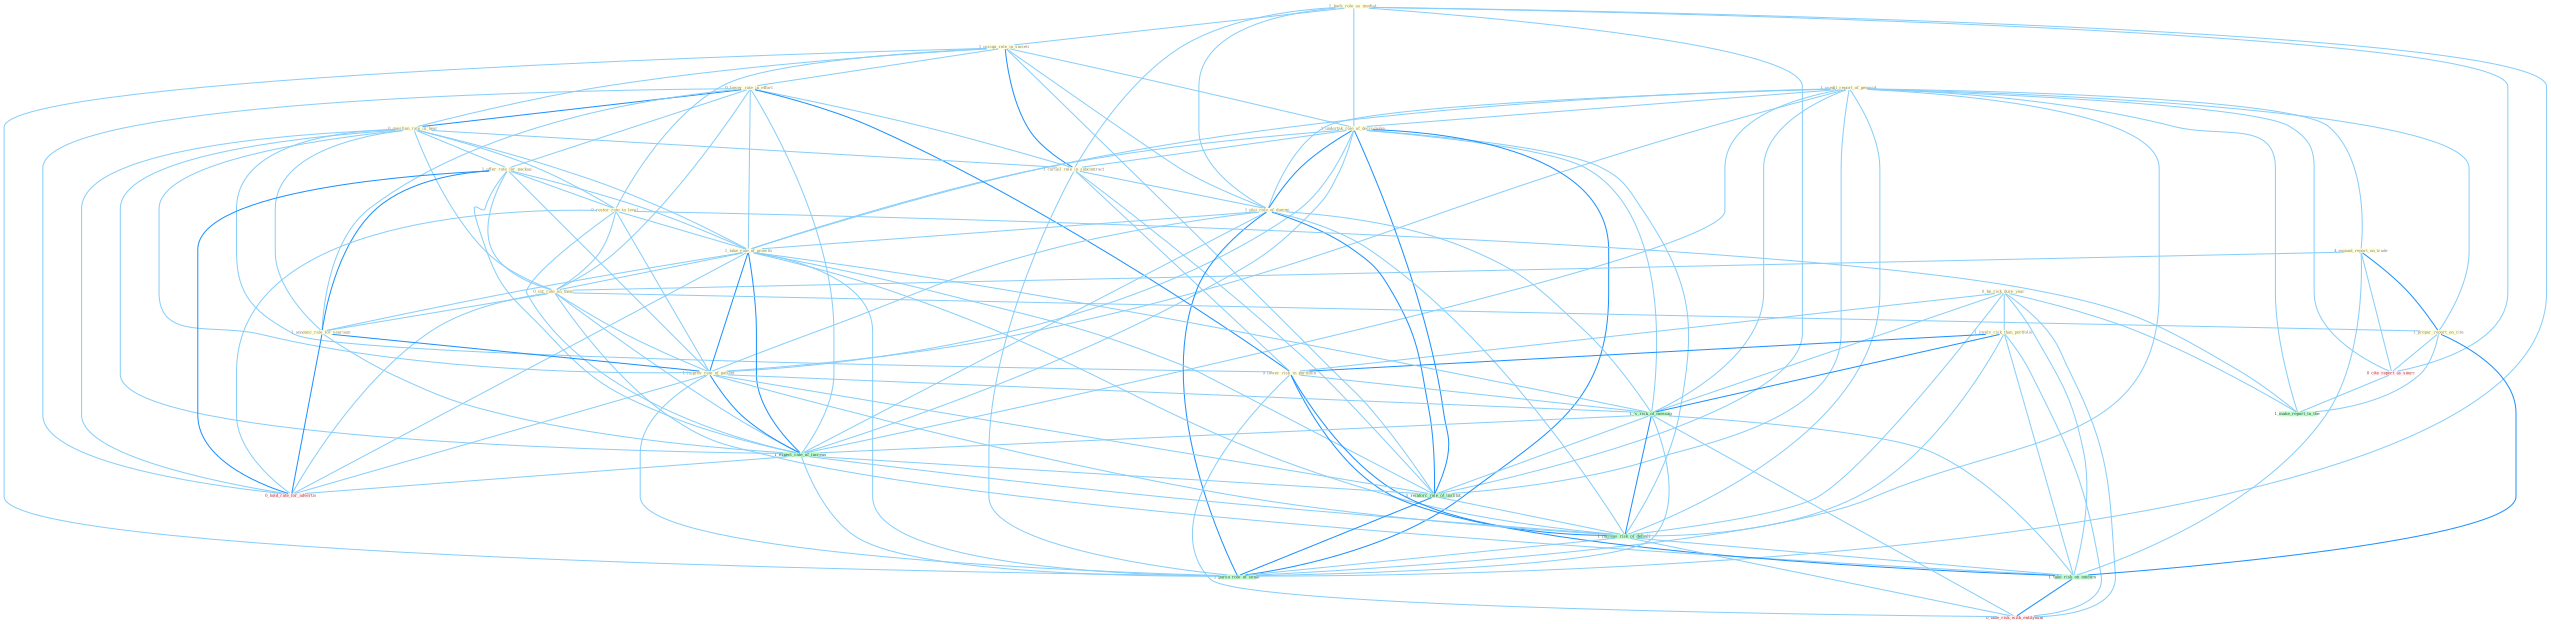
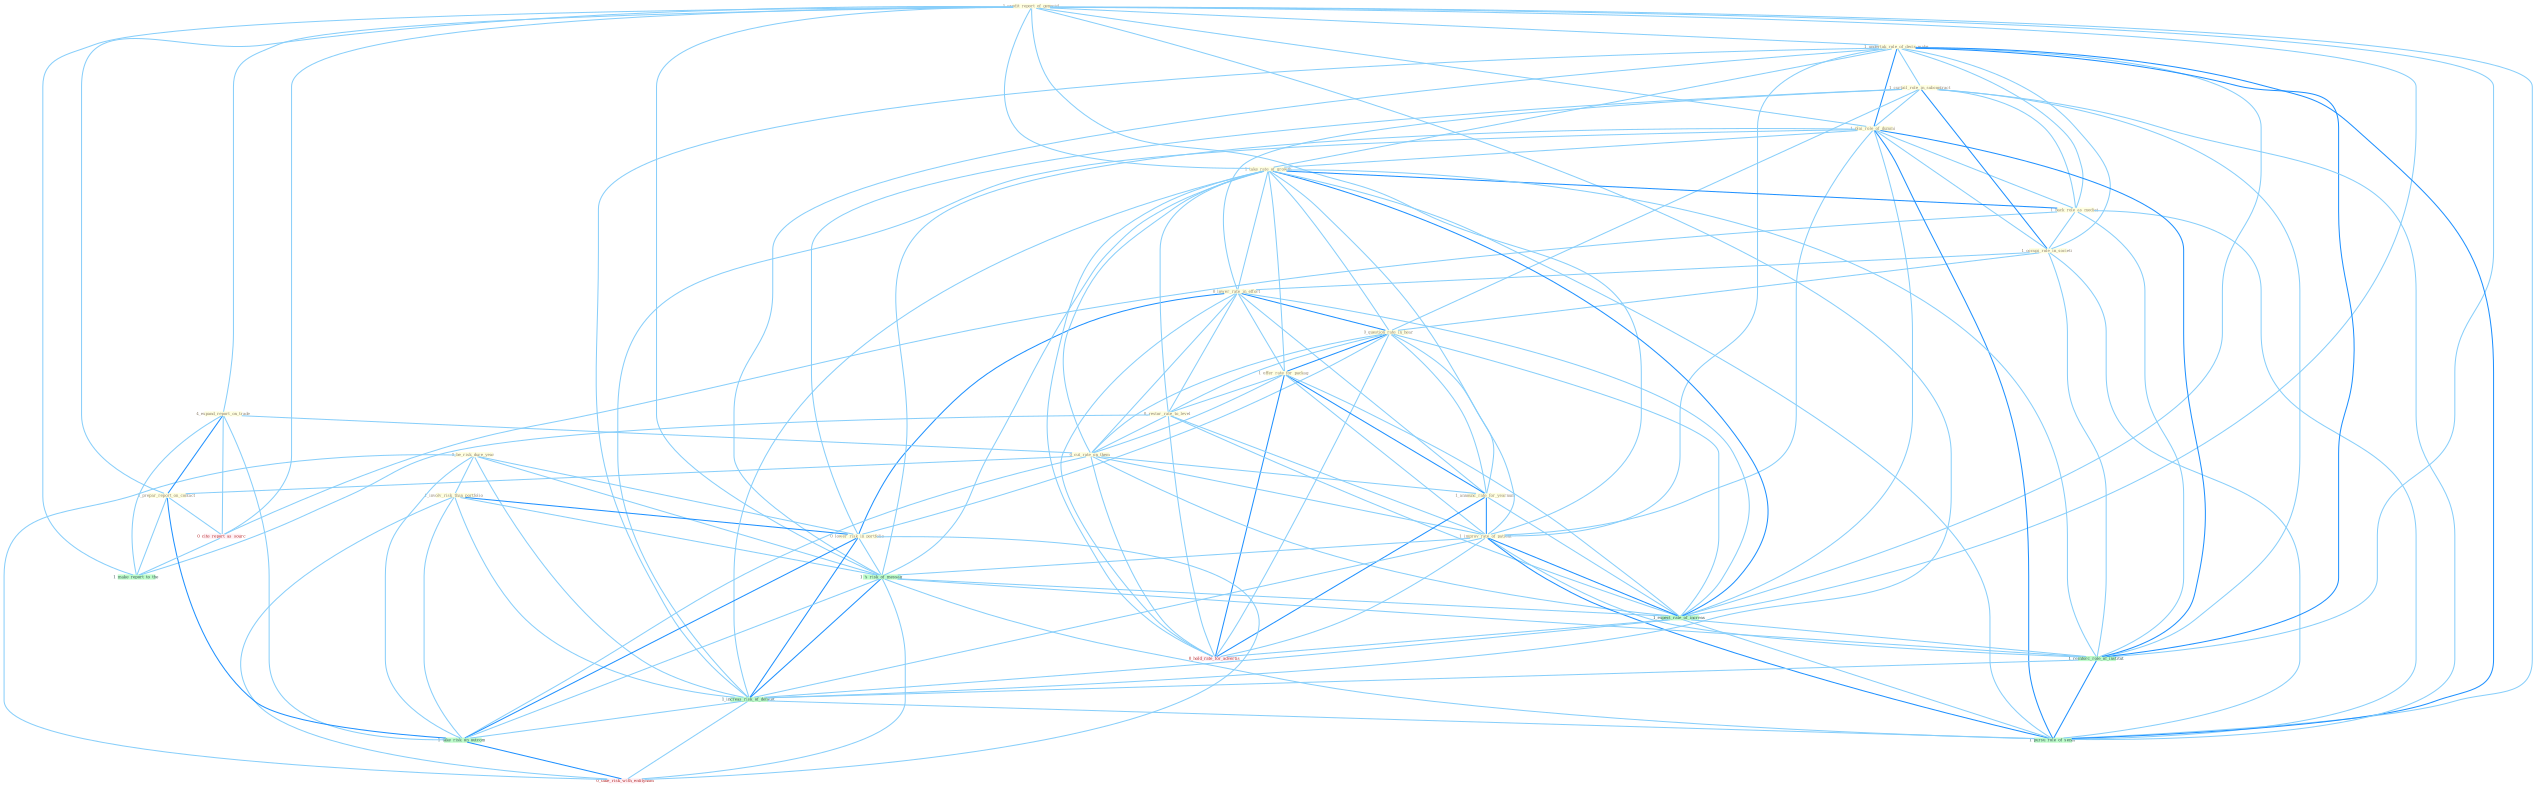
edge "1_occupi_role_in_societi" -- "0_restor_rate_to_level": now "0_lower_rate_in_effort" -- "0_restor_rate_to_level"
edge "0_question_rate_in_hear" -- "1_offer_rate_for_packag": color #87cefa -> #1e90ff
edge "1_take_rate_of_growth" -- "1_improv_rate_of_patient": now "1_take_rate_of_growth" -- "1_back_role_as_mediat"
node "1_prepar_report_on_cite": label "1_prepar_report_on_cite" -> "1_prepar_report_on_contact"
edge "0_be_risk_dure_year" -- "1_make_report_to_the": now "4_expand_report_on_trade" -- "1_make_report_to_the"
edge "1_involv_risk_than_portfolio" -- "1_'s_risk_of_messag": color #1e90ff -> #87cefa
edge "1_improv_rate_of_patient" -- "1_pursu_role_of_senat": color #87cefa -> #1e90ff
